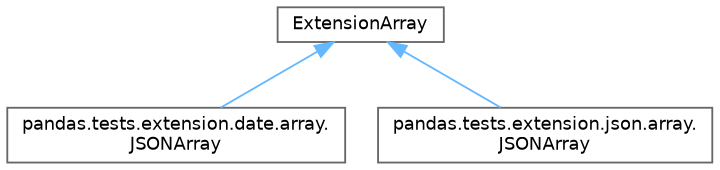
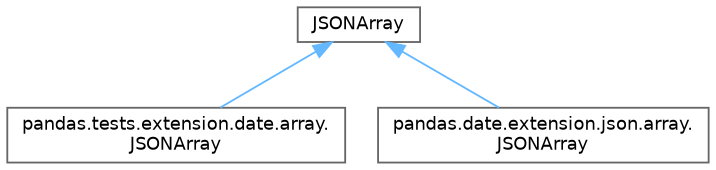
node "ExtensionArray": label "ExtensionArray" -> "JSONArray"
node "pandas.tests.extension.json.array. JSONArray": label "pandas.tests.extension.json.array. JSONArray" -> "pandas.date.extension.json.array. JSONArray"
